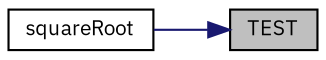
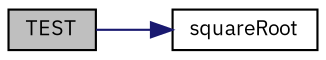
edge "squareRoot" -> "TEST": reversed
